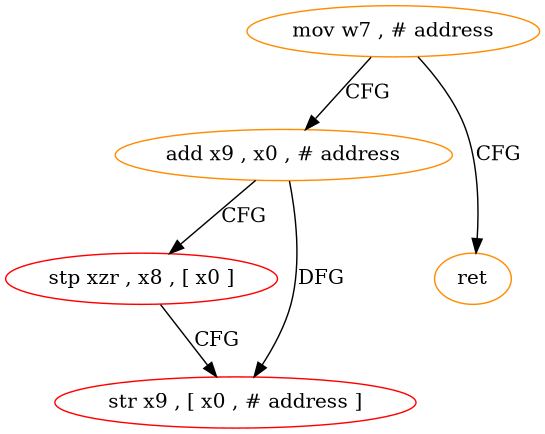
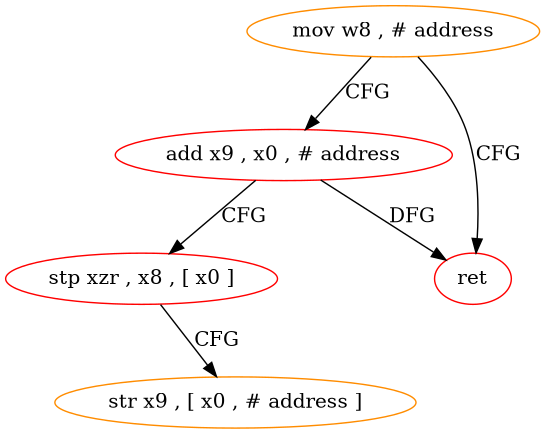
node "mov w7 , # address": label "mov w7 , # address" -> "mov w8 , # address"
node "add x9 , x0 , # address": color darkorange -> red
edge "add x9 , x0 , # address" -> "str x9 , [ x0 , # address ]": now "add x9 , x0 , # address" -> "ret"
node "ret": color darkorange -> red
node "str x9 , [ x0 , # address ]": color red -> darkorange
